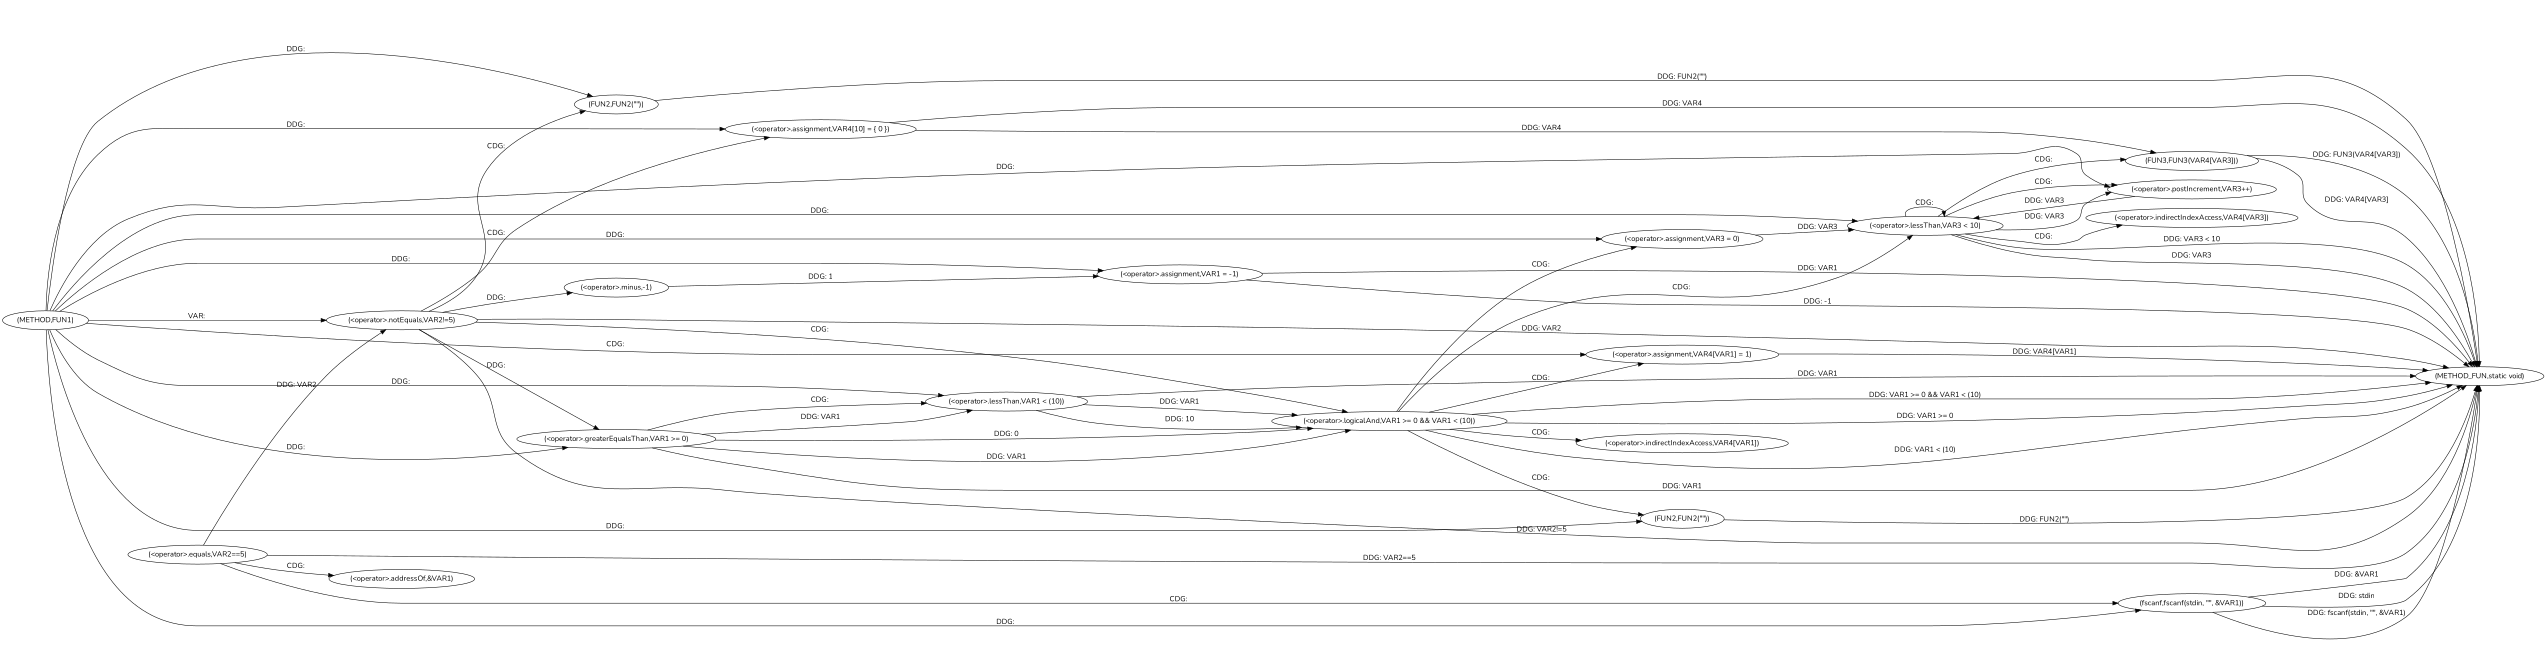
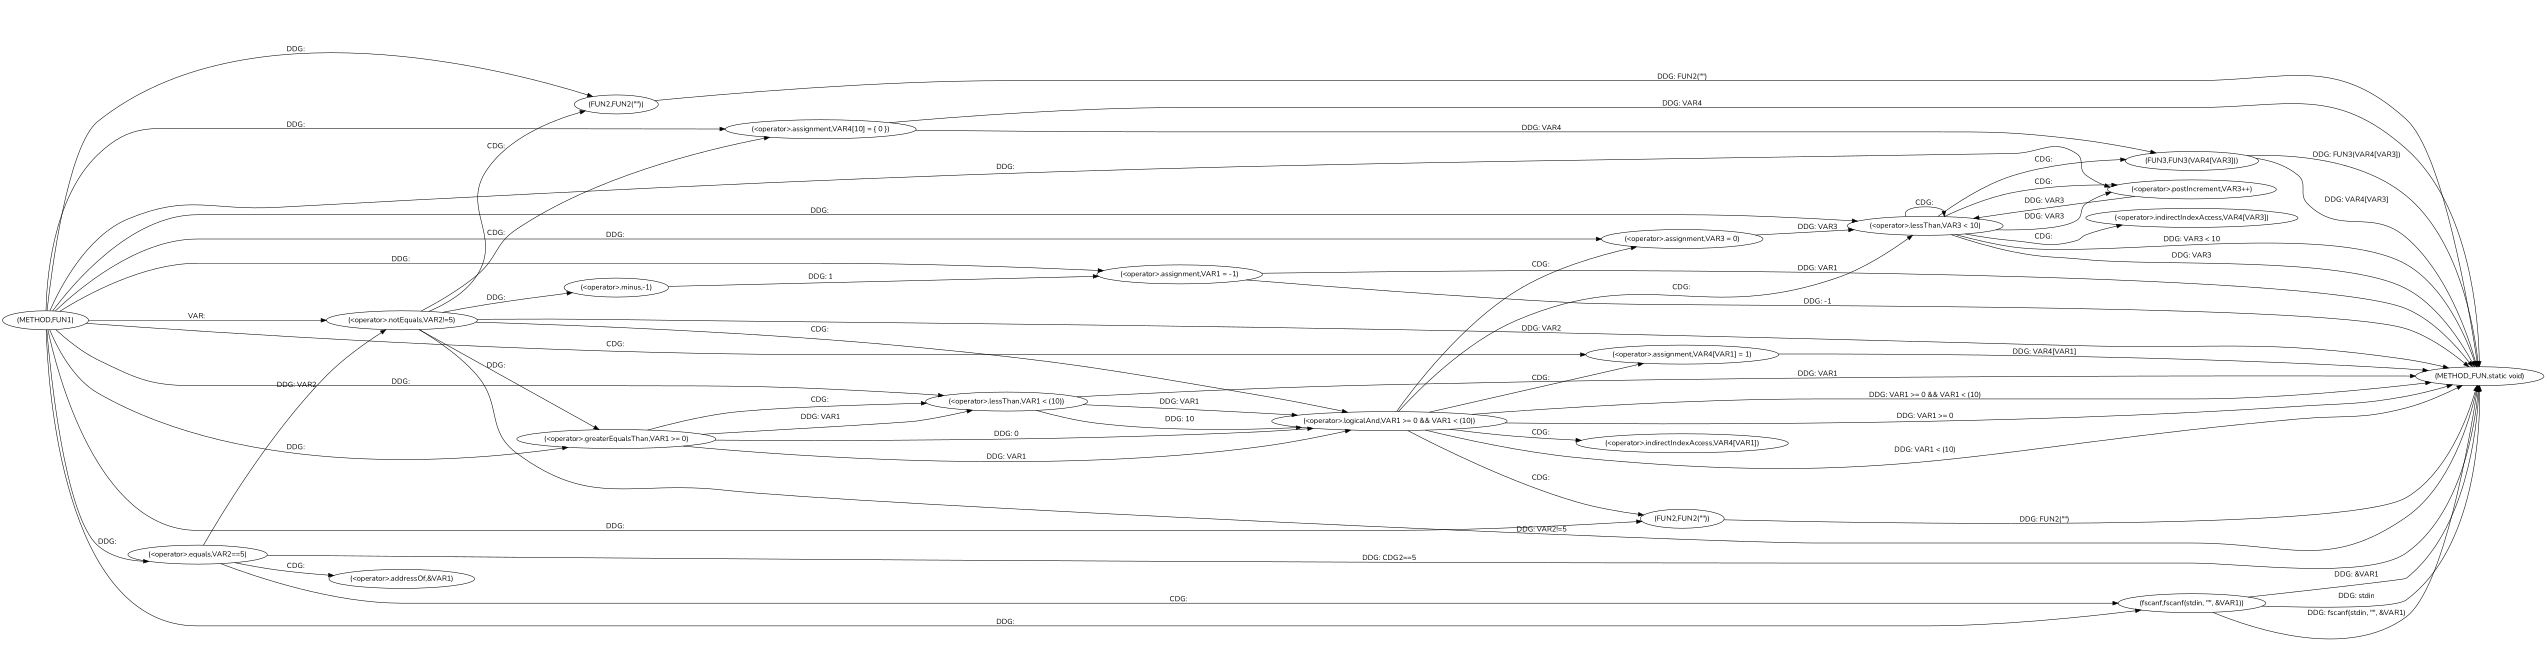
edge "(METHOD,FUN1)" -> "(<operator>.equals,VAR2==5)": added, label "DDG:"
edge "(<operator>.greaterEqualsThan,VAR1 >= 0)" -> "(METHOD_FUN,static void)": removed, label "DDG: VAR1"
edge "(<operator>.equals,VAR2==5)" -> "(METHOD_FUN,static void)": label "DDG: VAR2==5" -> "DDG: CDG2==5"
